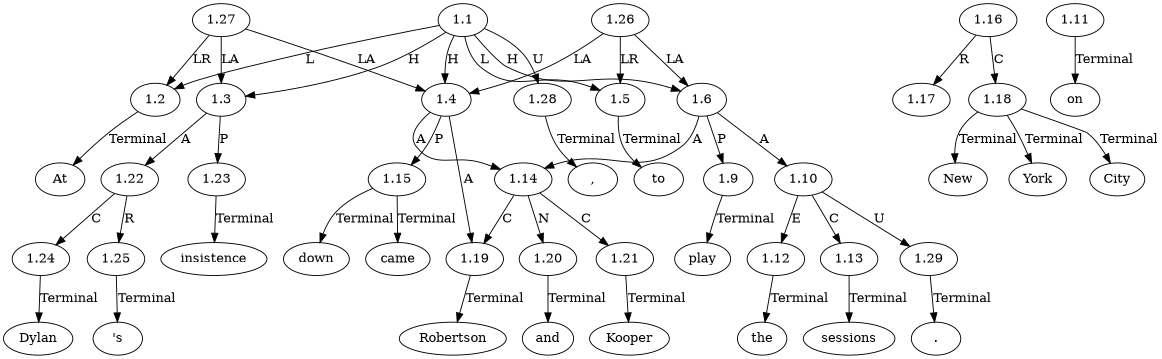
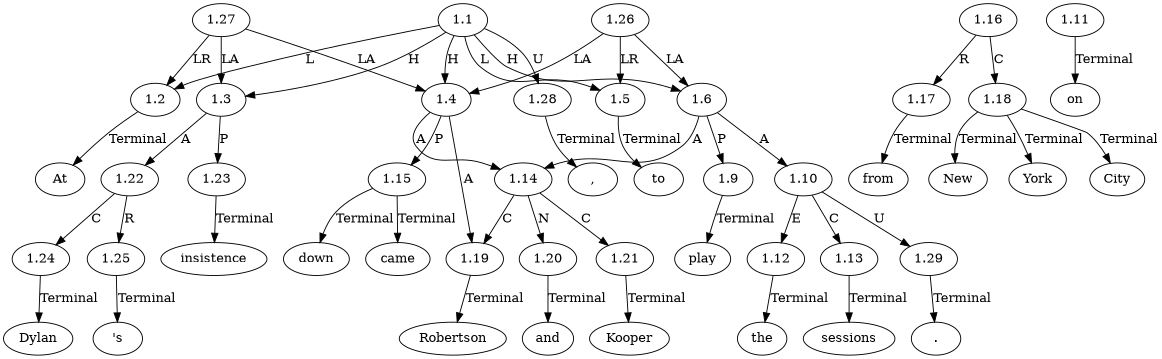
node "from": added
